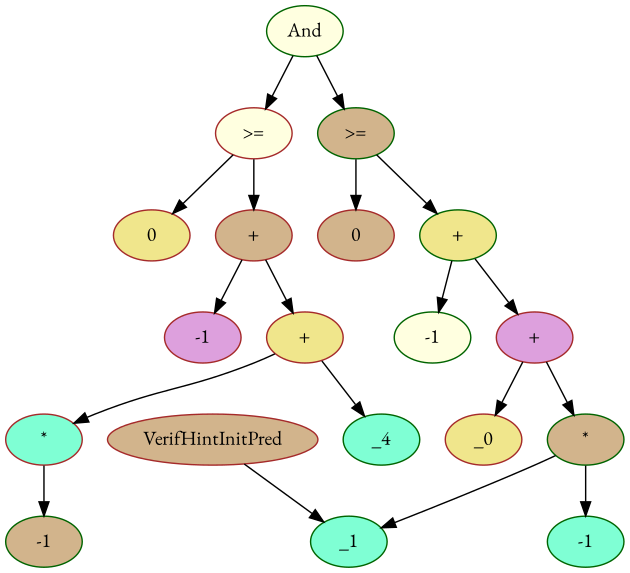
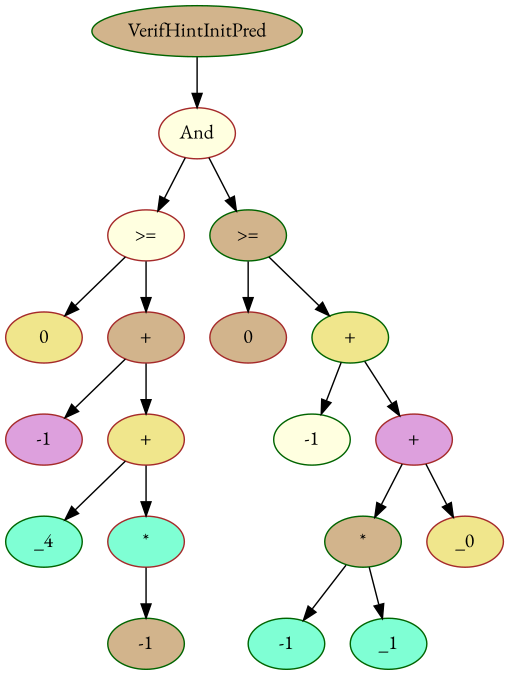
node "And": color darkgreen -> brown
node "VerifHintInitPred": color brown -> darkgreen
edge "VerifHintInitPred" -> "_1": now "VerifHintInitPred" -> "And"
